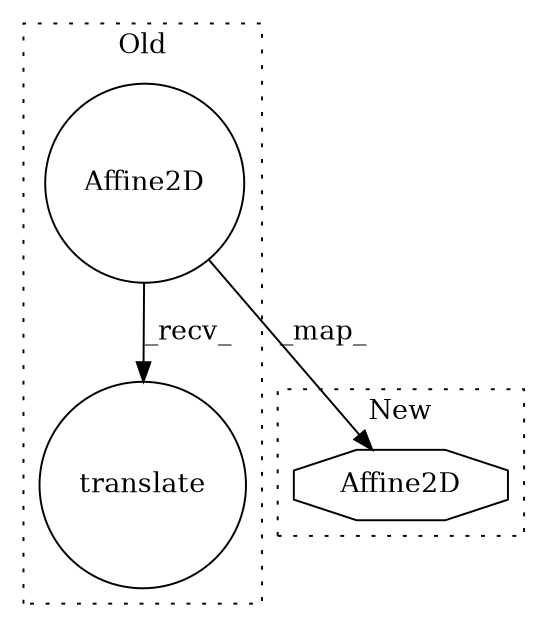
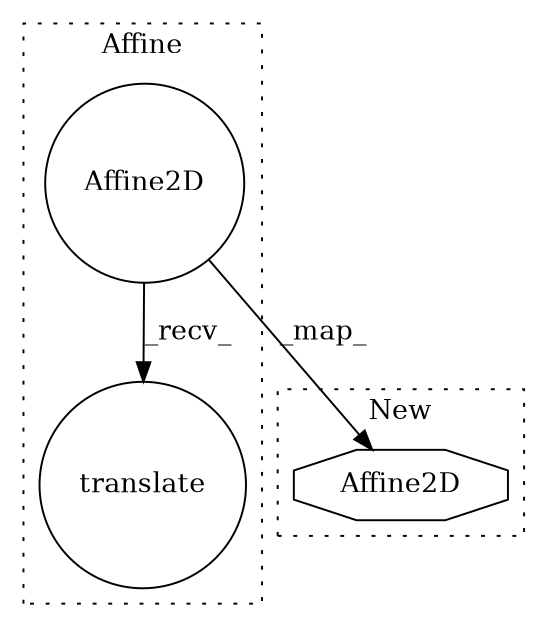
cluster "Old": label "Old" -> "Affine"
